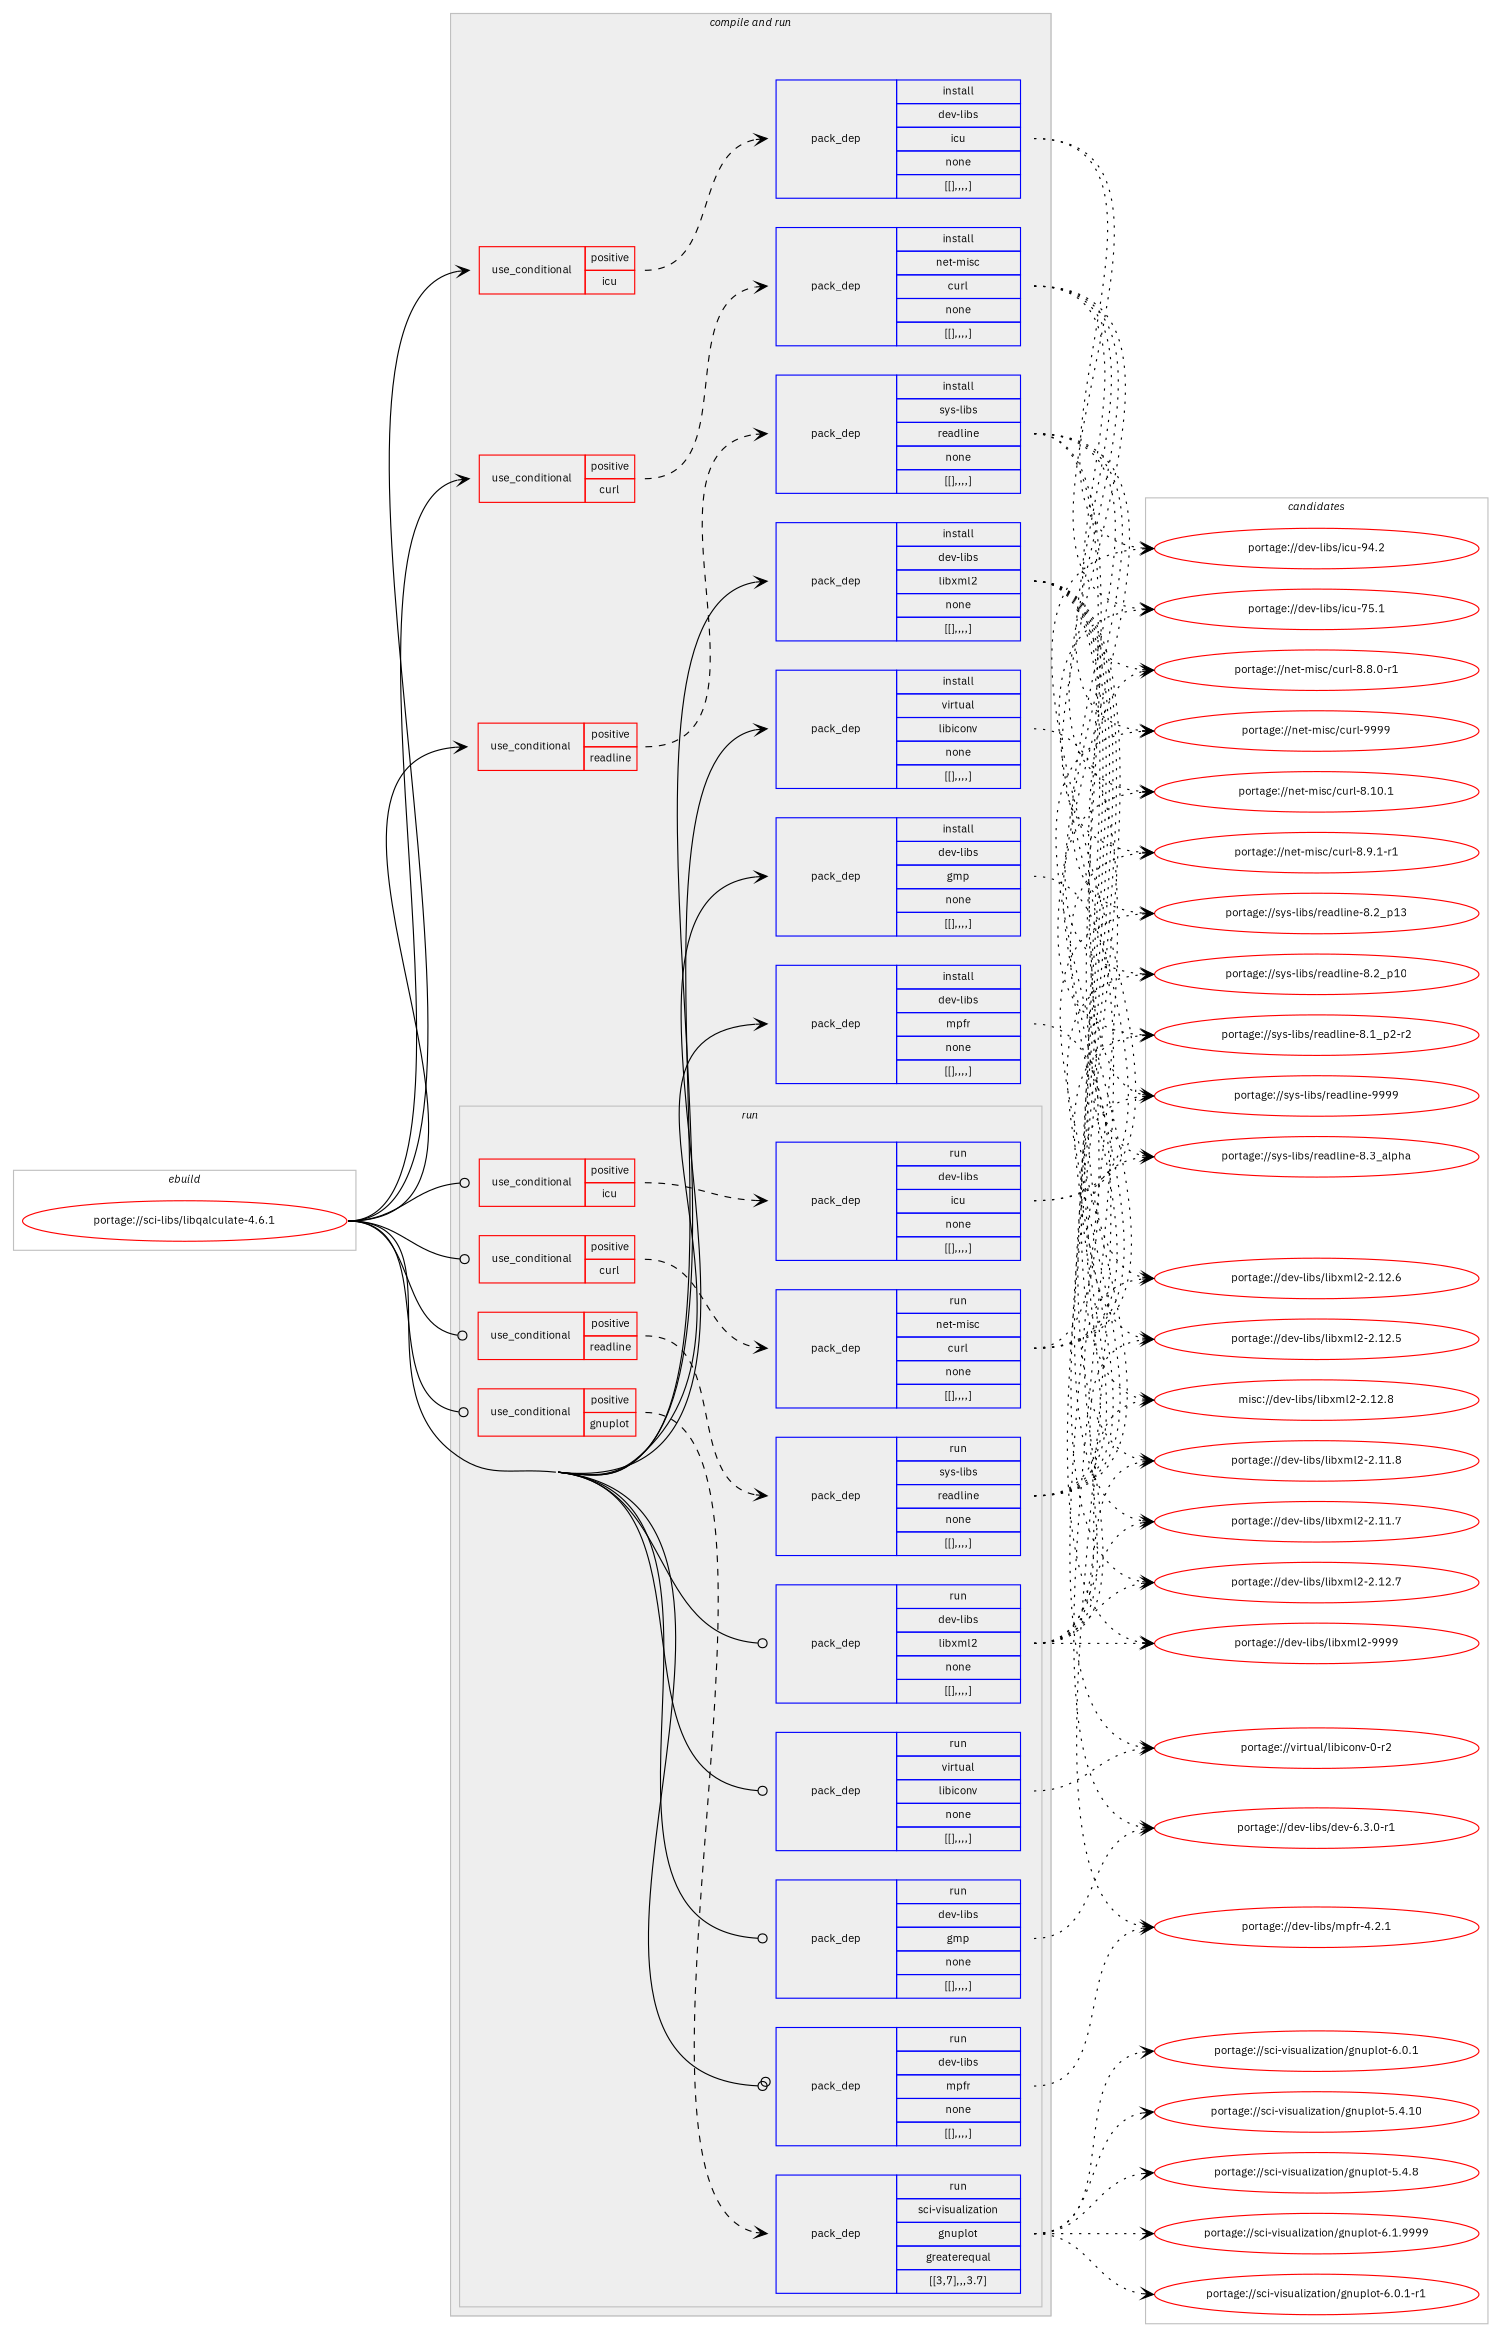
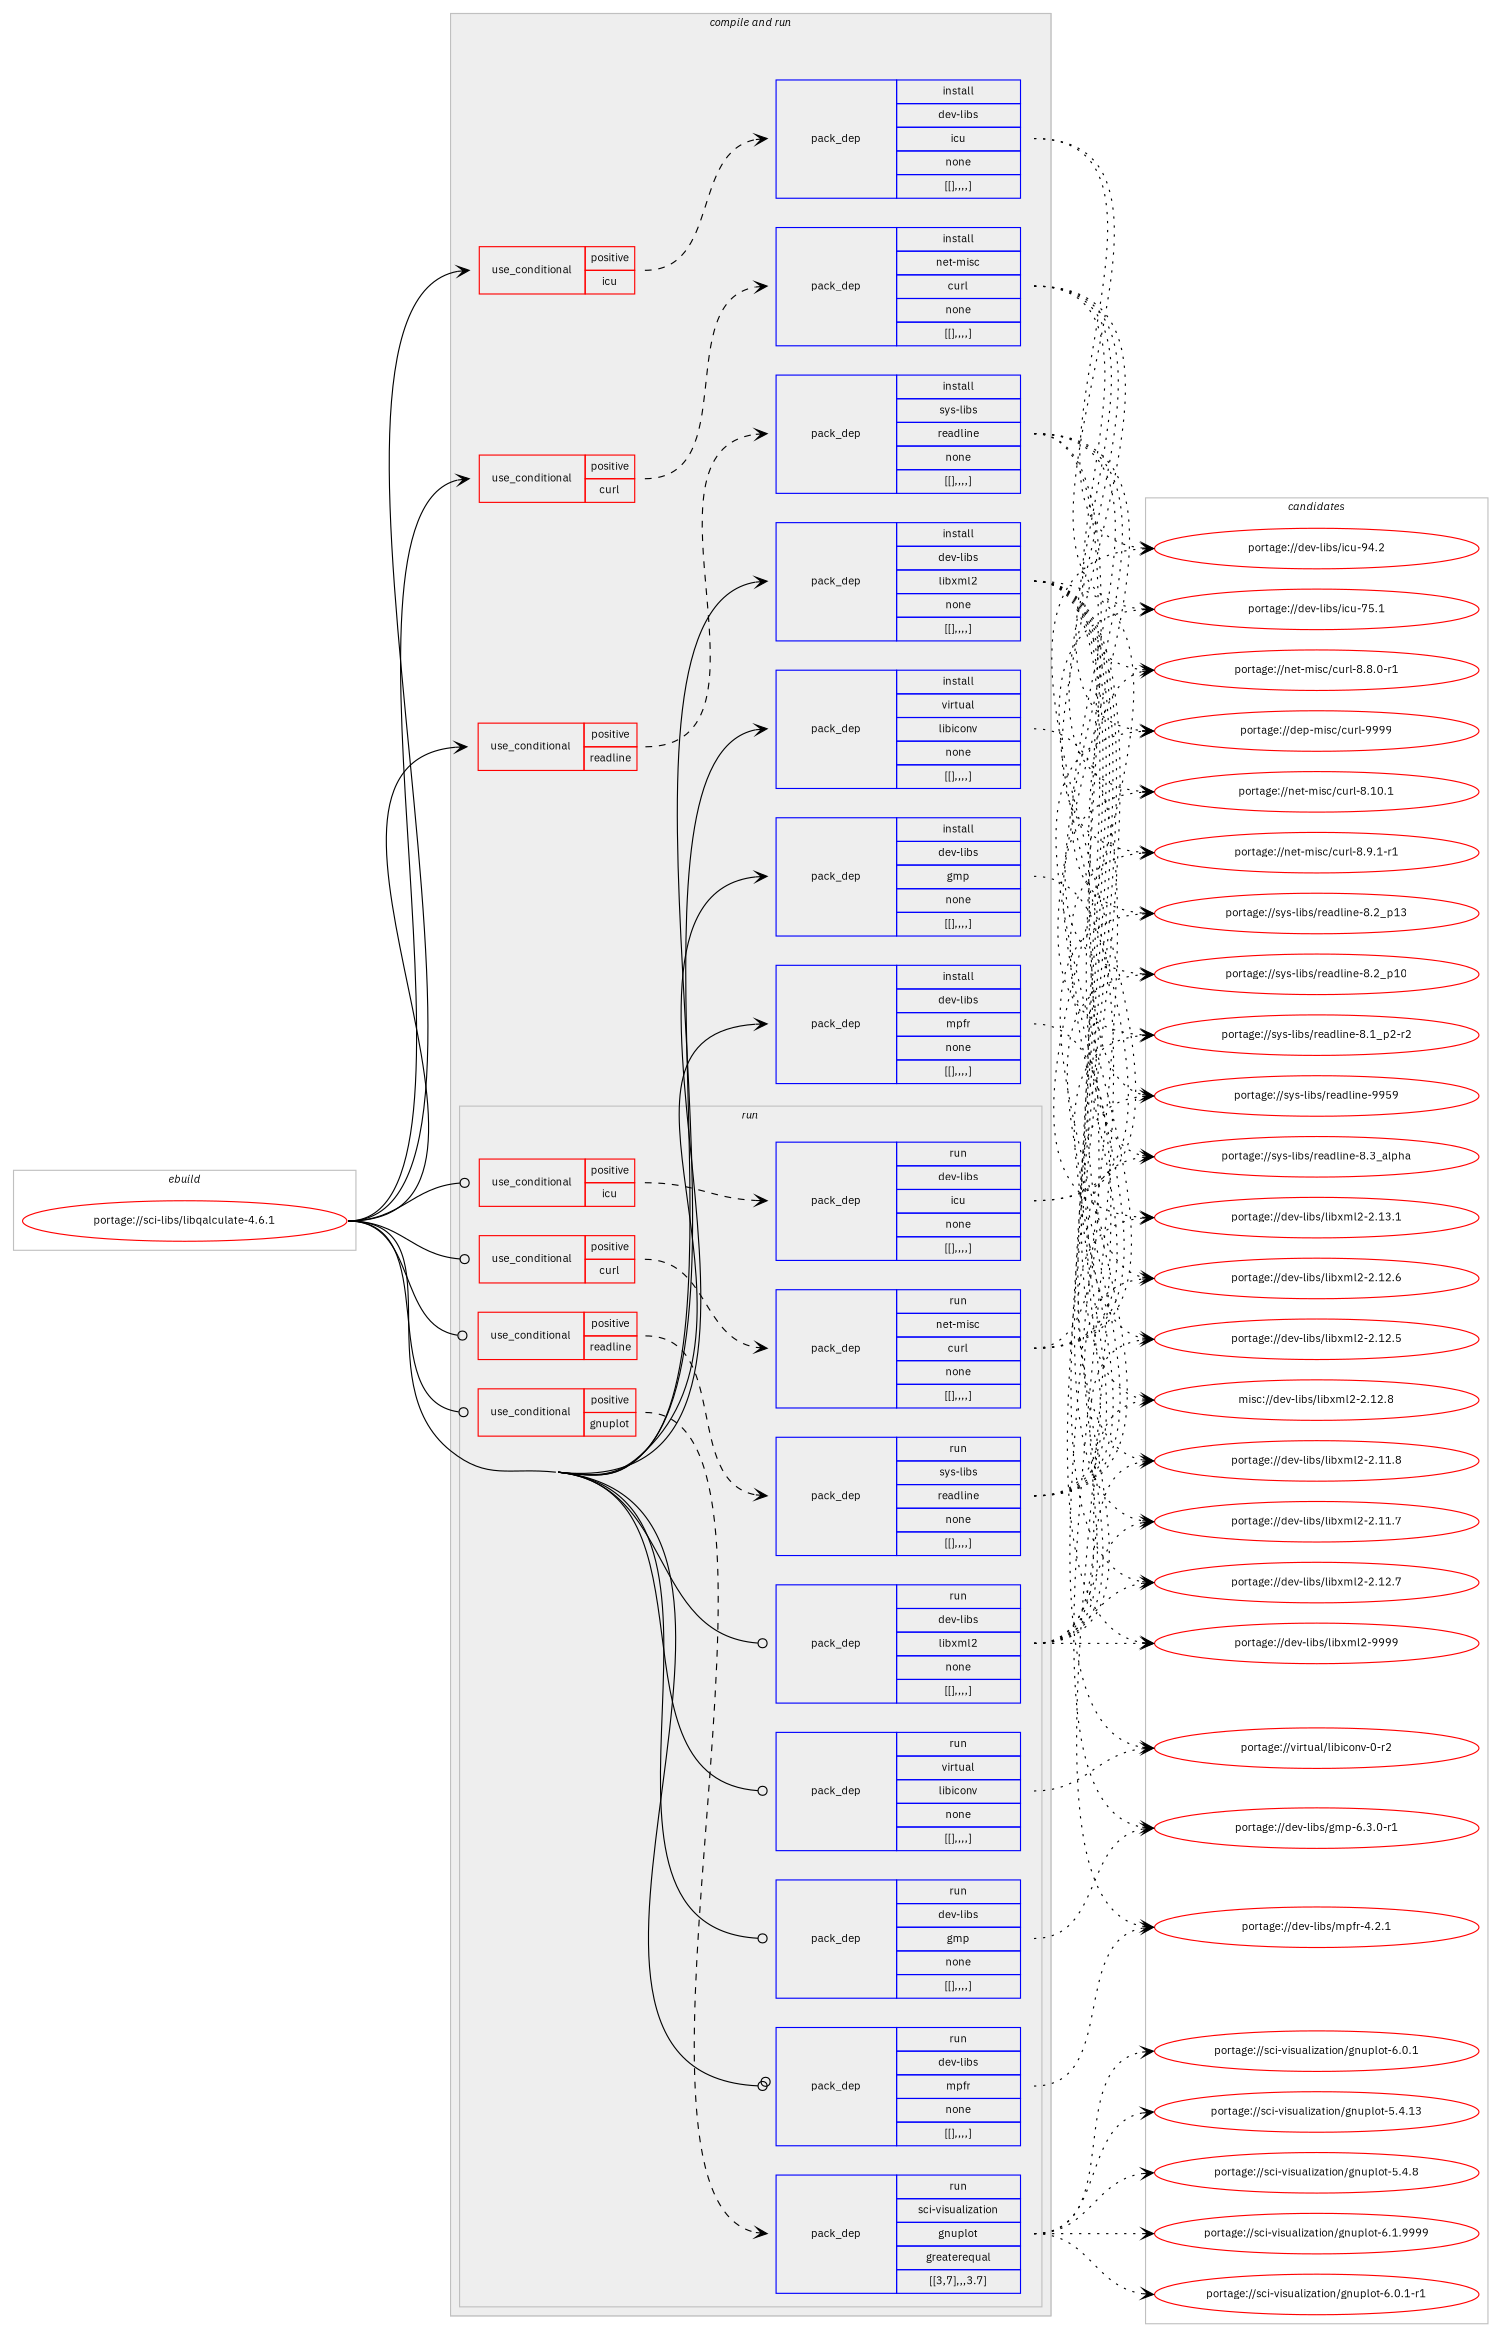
node "portage://net-misc/curl-9999": label "portage://net-misc/curl-9999" -> "portage://dep-misc/curl-9999"
node "portage://sys-libs/readline-9999": label "portage://sys-libs/readline-9999" -> "portage://sys-libs/readline-9959"
node "portage://dev-libs/libxml2-2.13.1": added
node "portage://dev-libs/dev-6.3.0-r1": label "portage://dev-libs/dev-6.3.0-r1" -> "portage://dev-libs/gmp-6.3.0-r1"
node "portage://sci-visualization/gnuplot-5.4.10": label "portage://sci-visualization/gnuplot-5.4.10" -> "portage://sci-visualization/gnuplot-5.4.13"
